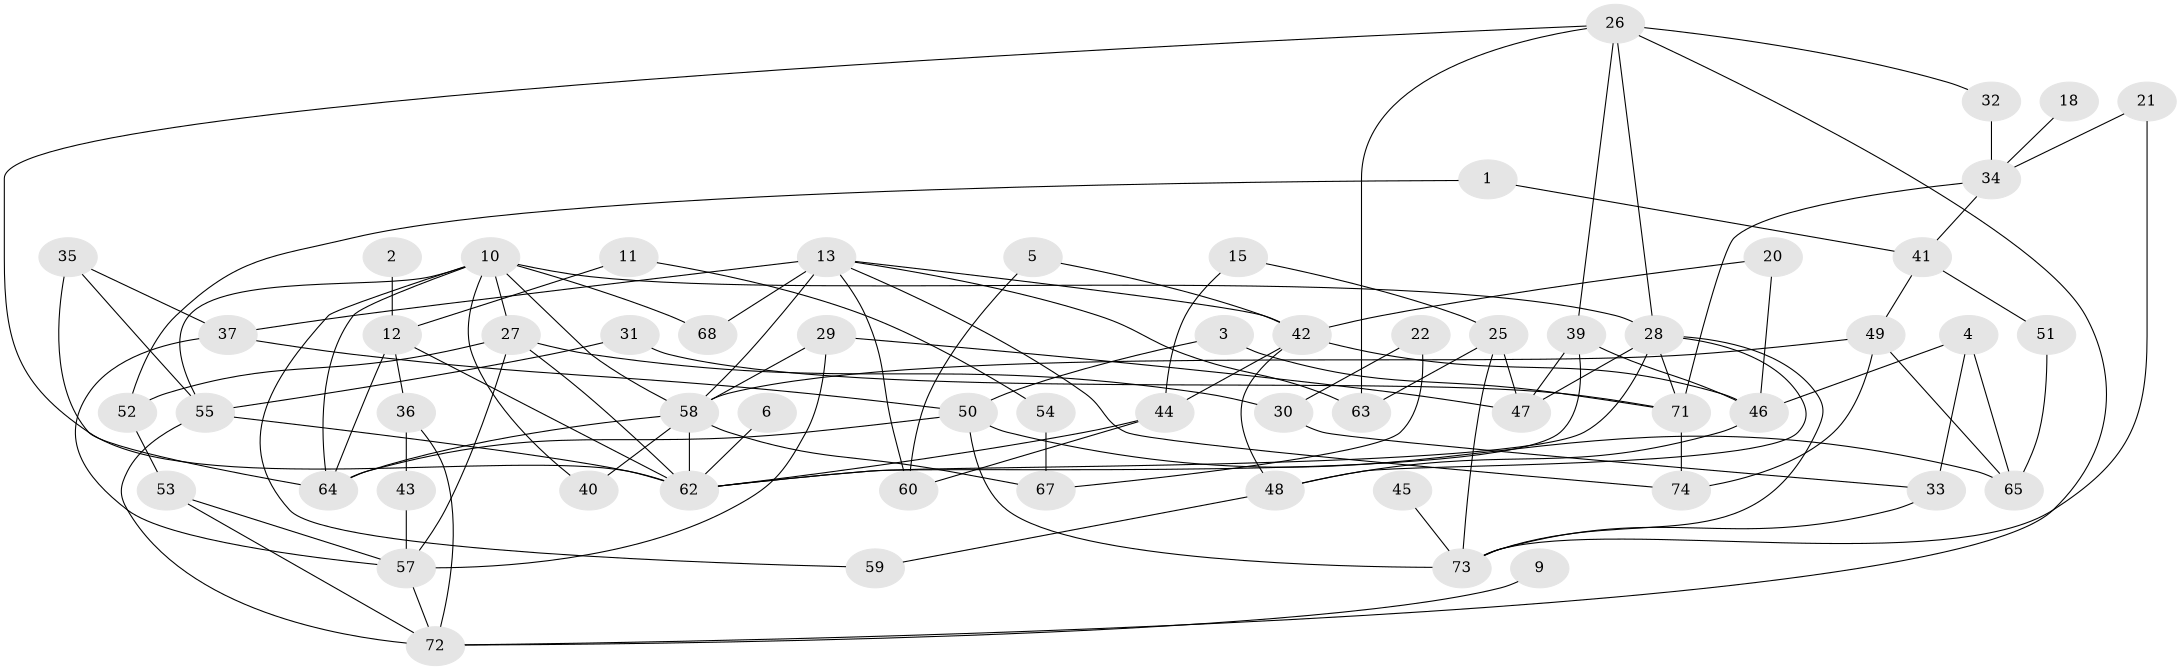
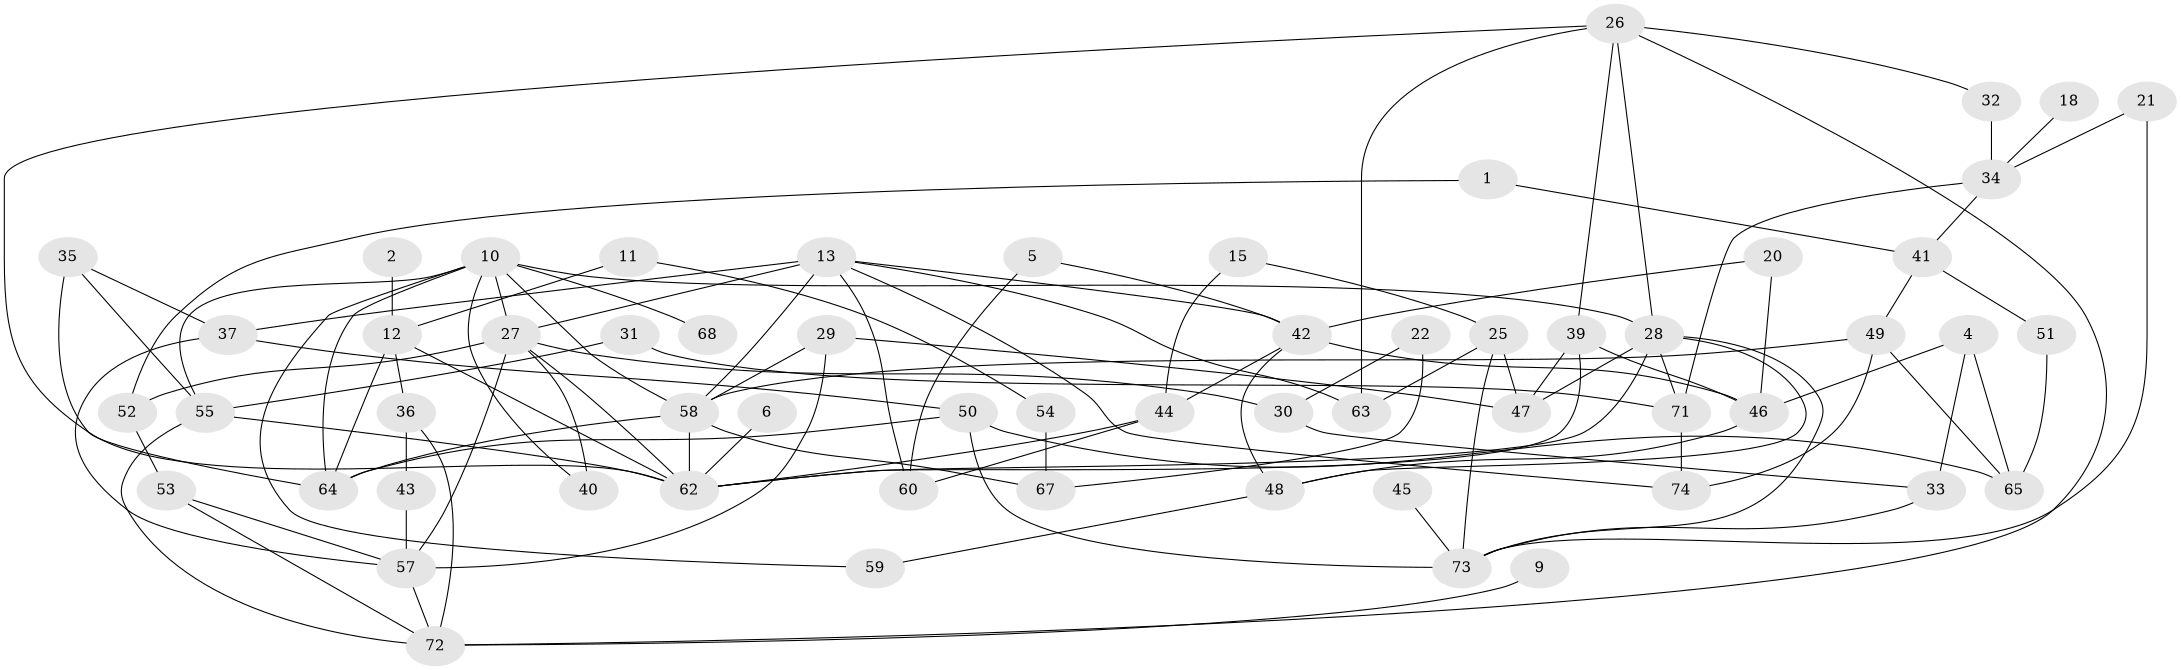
edge "13" -- "68": now "13" -- "27"
node "3": removed
edge "58" -- "40": now "27" -- "40"
